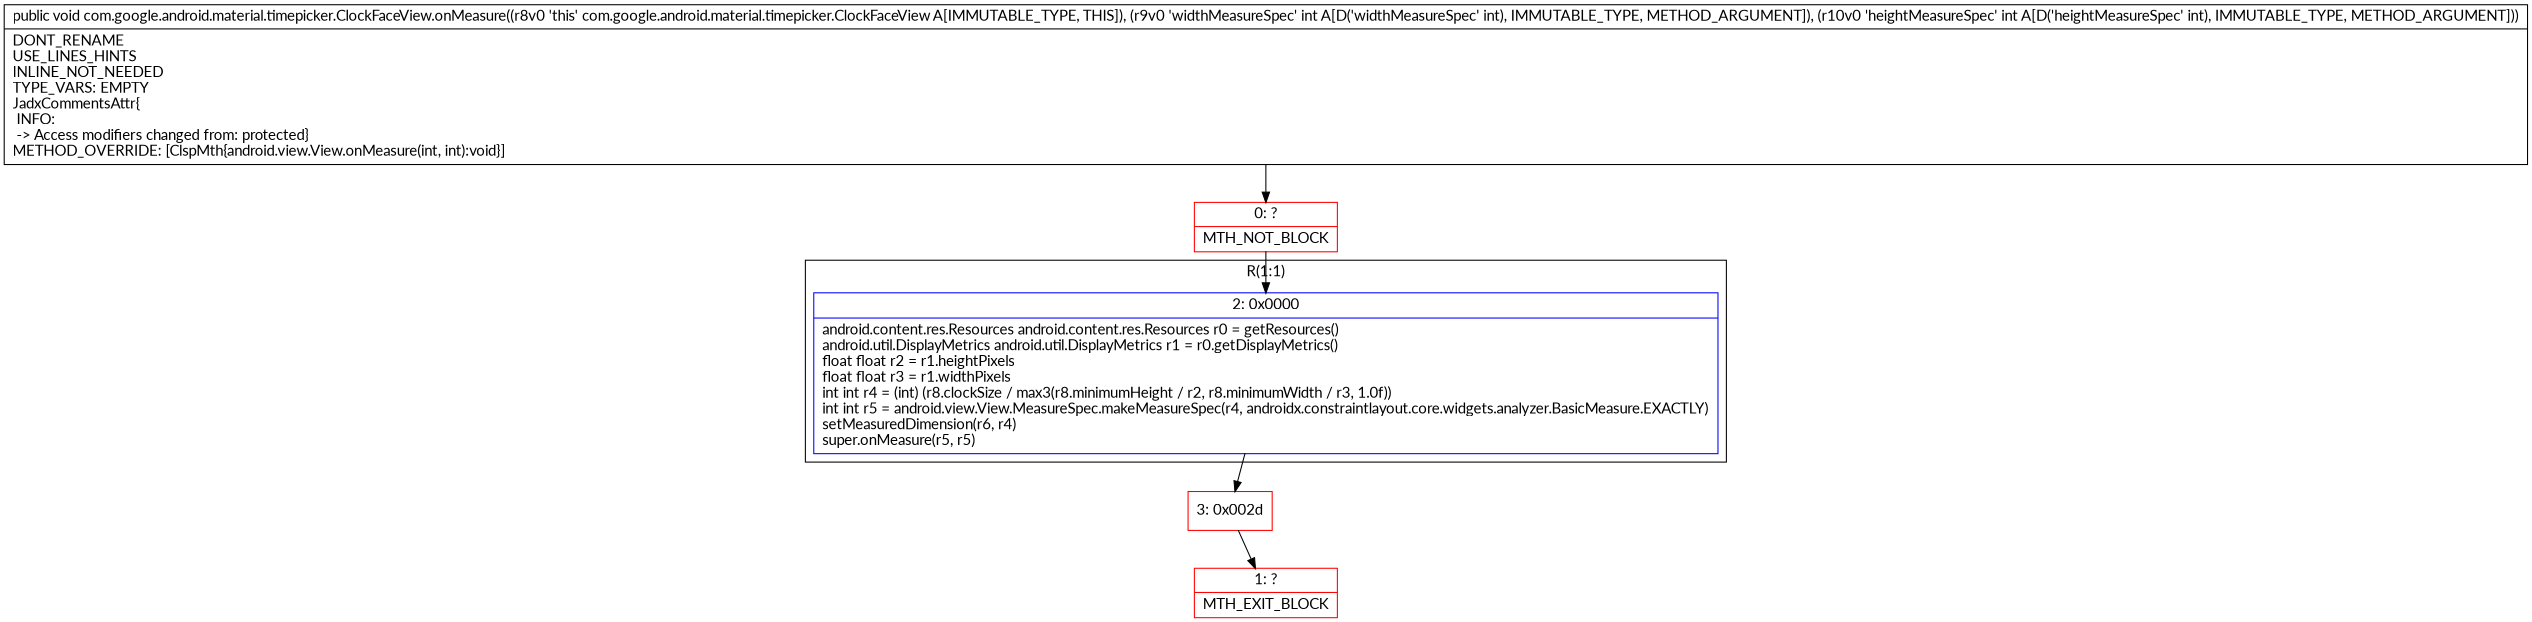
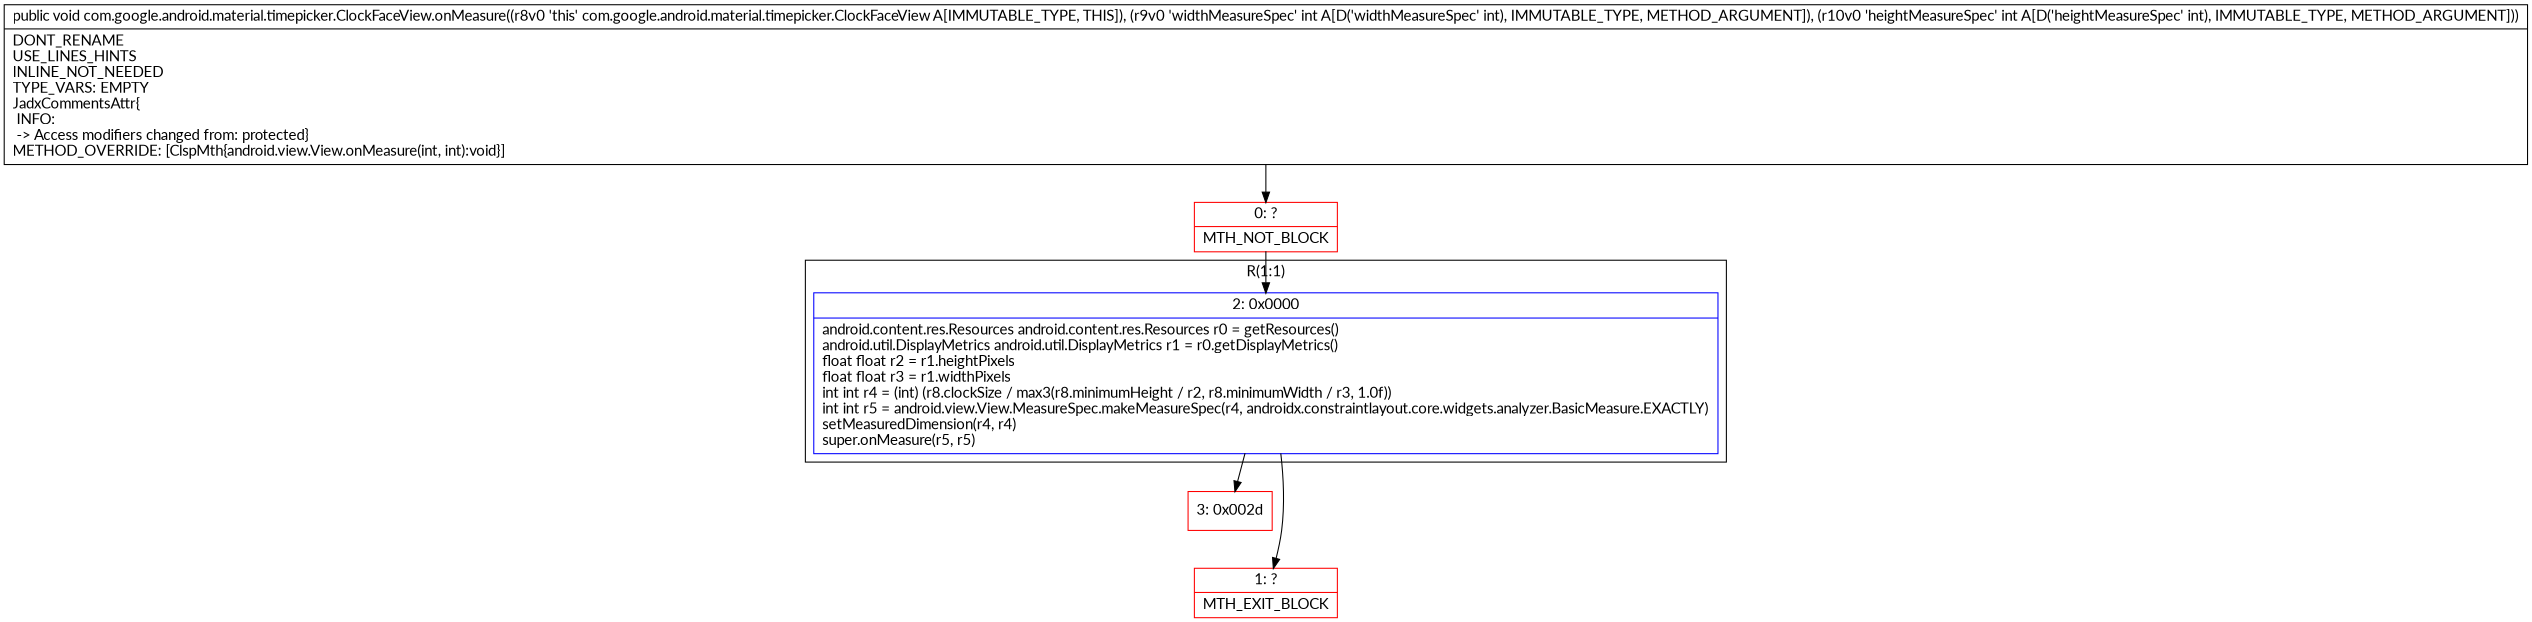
node "2: 0x0000": text "setMeasuredDimension(r6, r4)" -> "setMeasuredDimension(r4, r4)"
edge "3: 0x002d" -> "1: ?": now "2: 0x0000" -> "1: ?"
